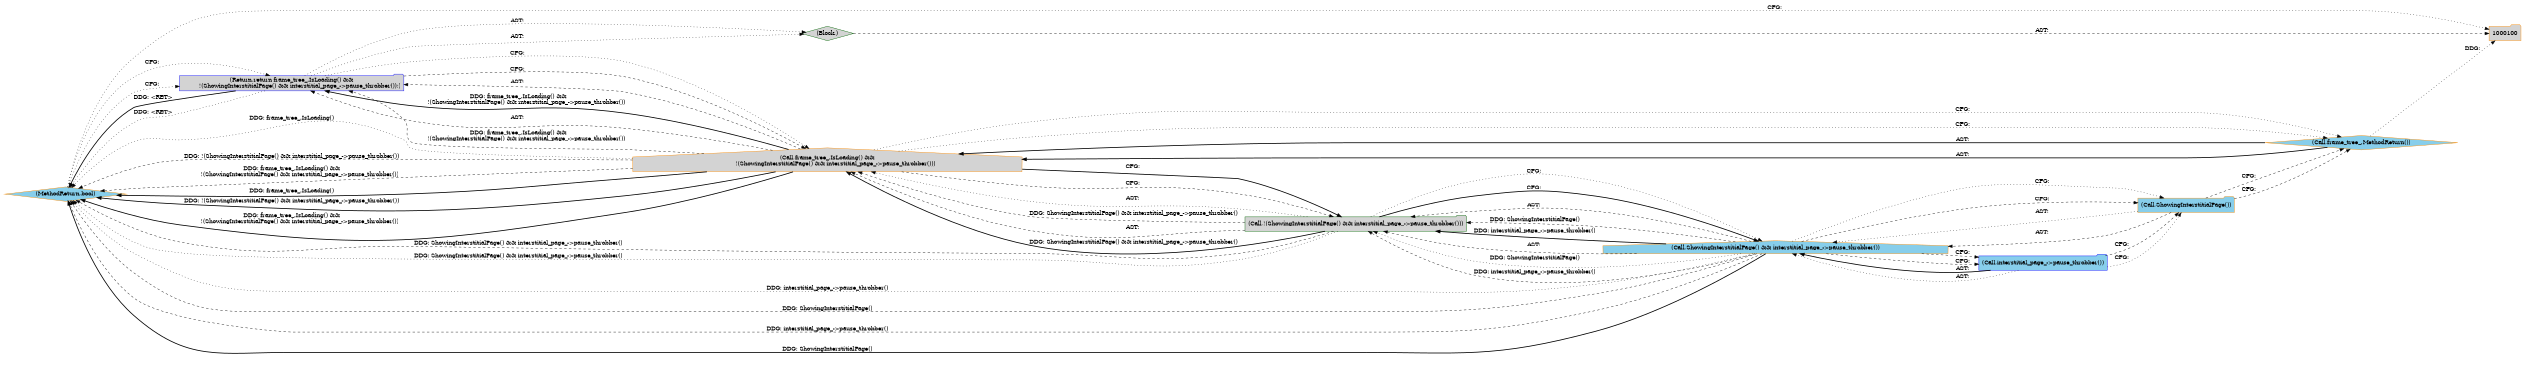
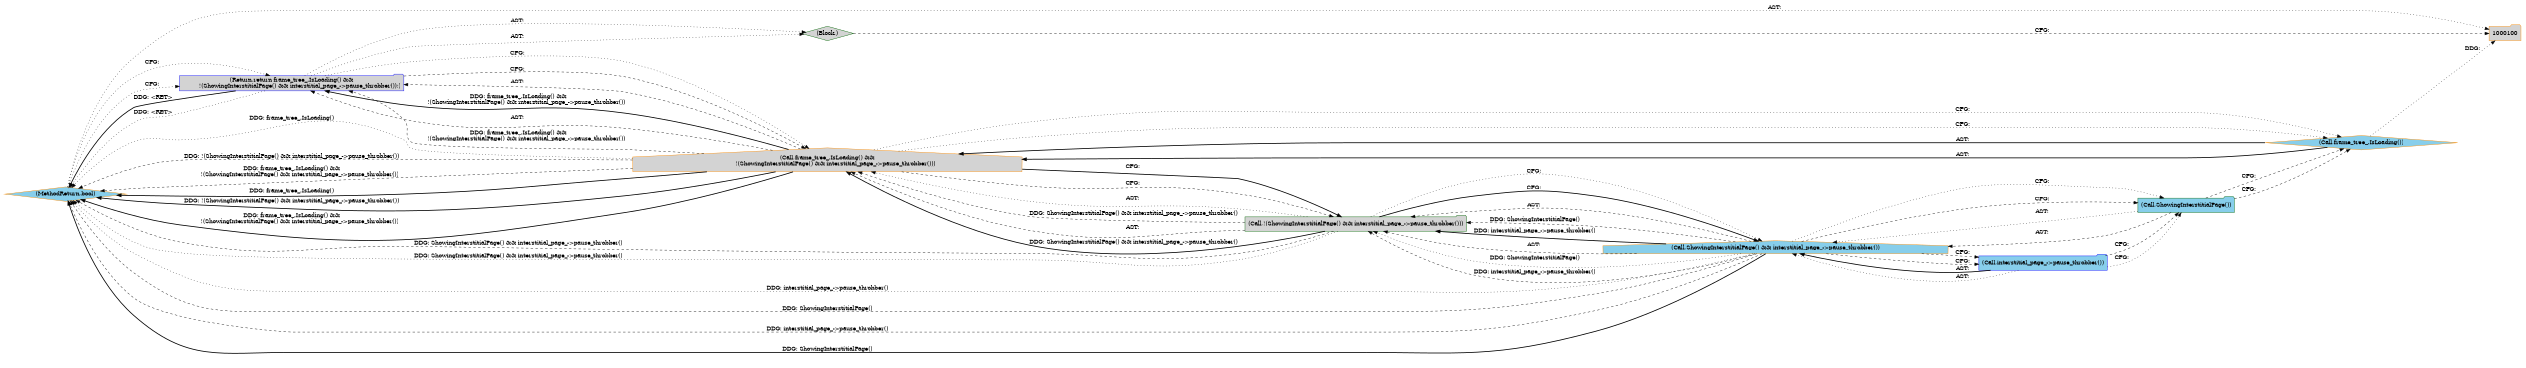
edge "(MethodReturn,bool)" -> "1000100": label "CFG: " -> "AST: "
edge "(Block,)" -> "1000100": label "AST: " -> "CFG: "
node "(Call,frame_tree_.MethodReturn())": label "(Call,frame_tree_.MethodReturn())" -> "(Call,frame_tree_.IsLoading())"
node "(Call,ShowingInterstitialPage())": color darkorange -> darkgreen
